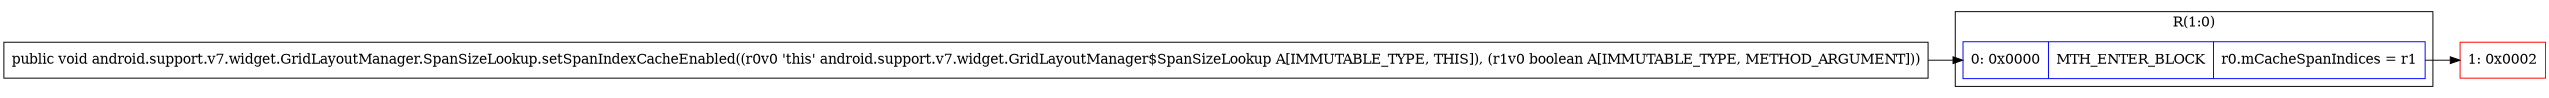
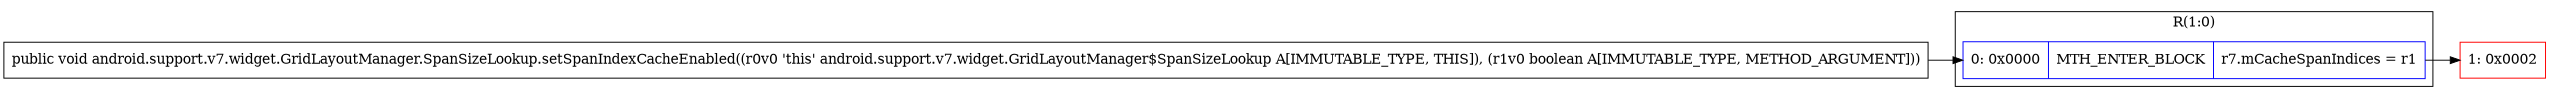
node "0: 0x0000": text "r0.mCacheSpanIndices = r1" -> "r7.mCacheSpanIndices = r1"
